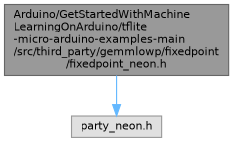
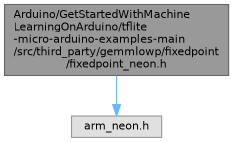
node "party_neon.h": label "party_neon.h" -> "arm_neon.h"
